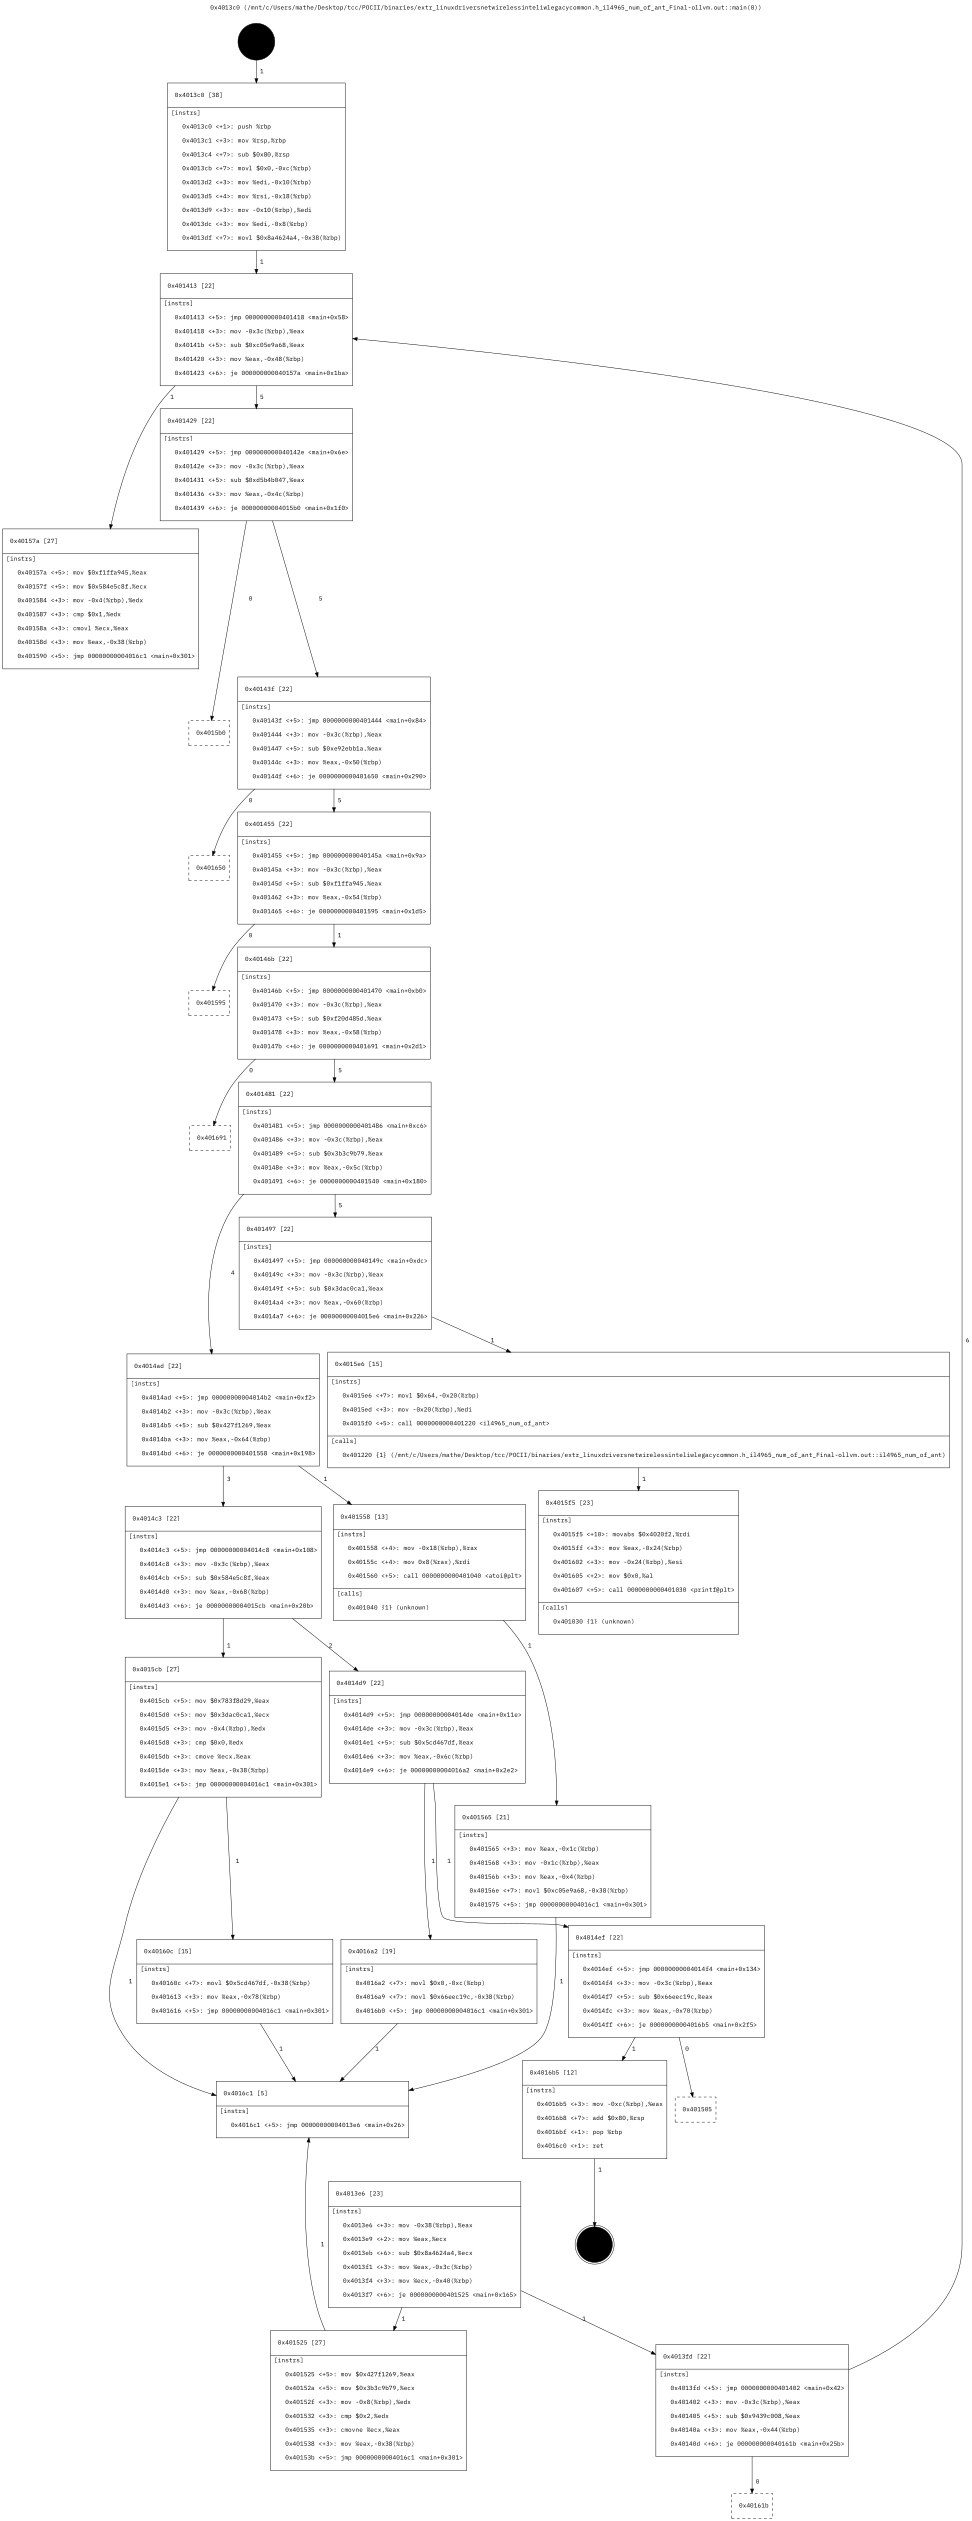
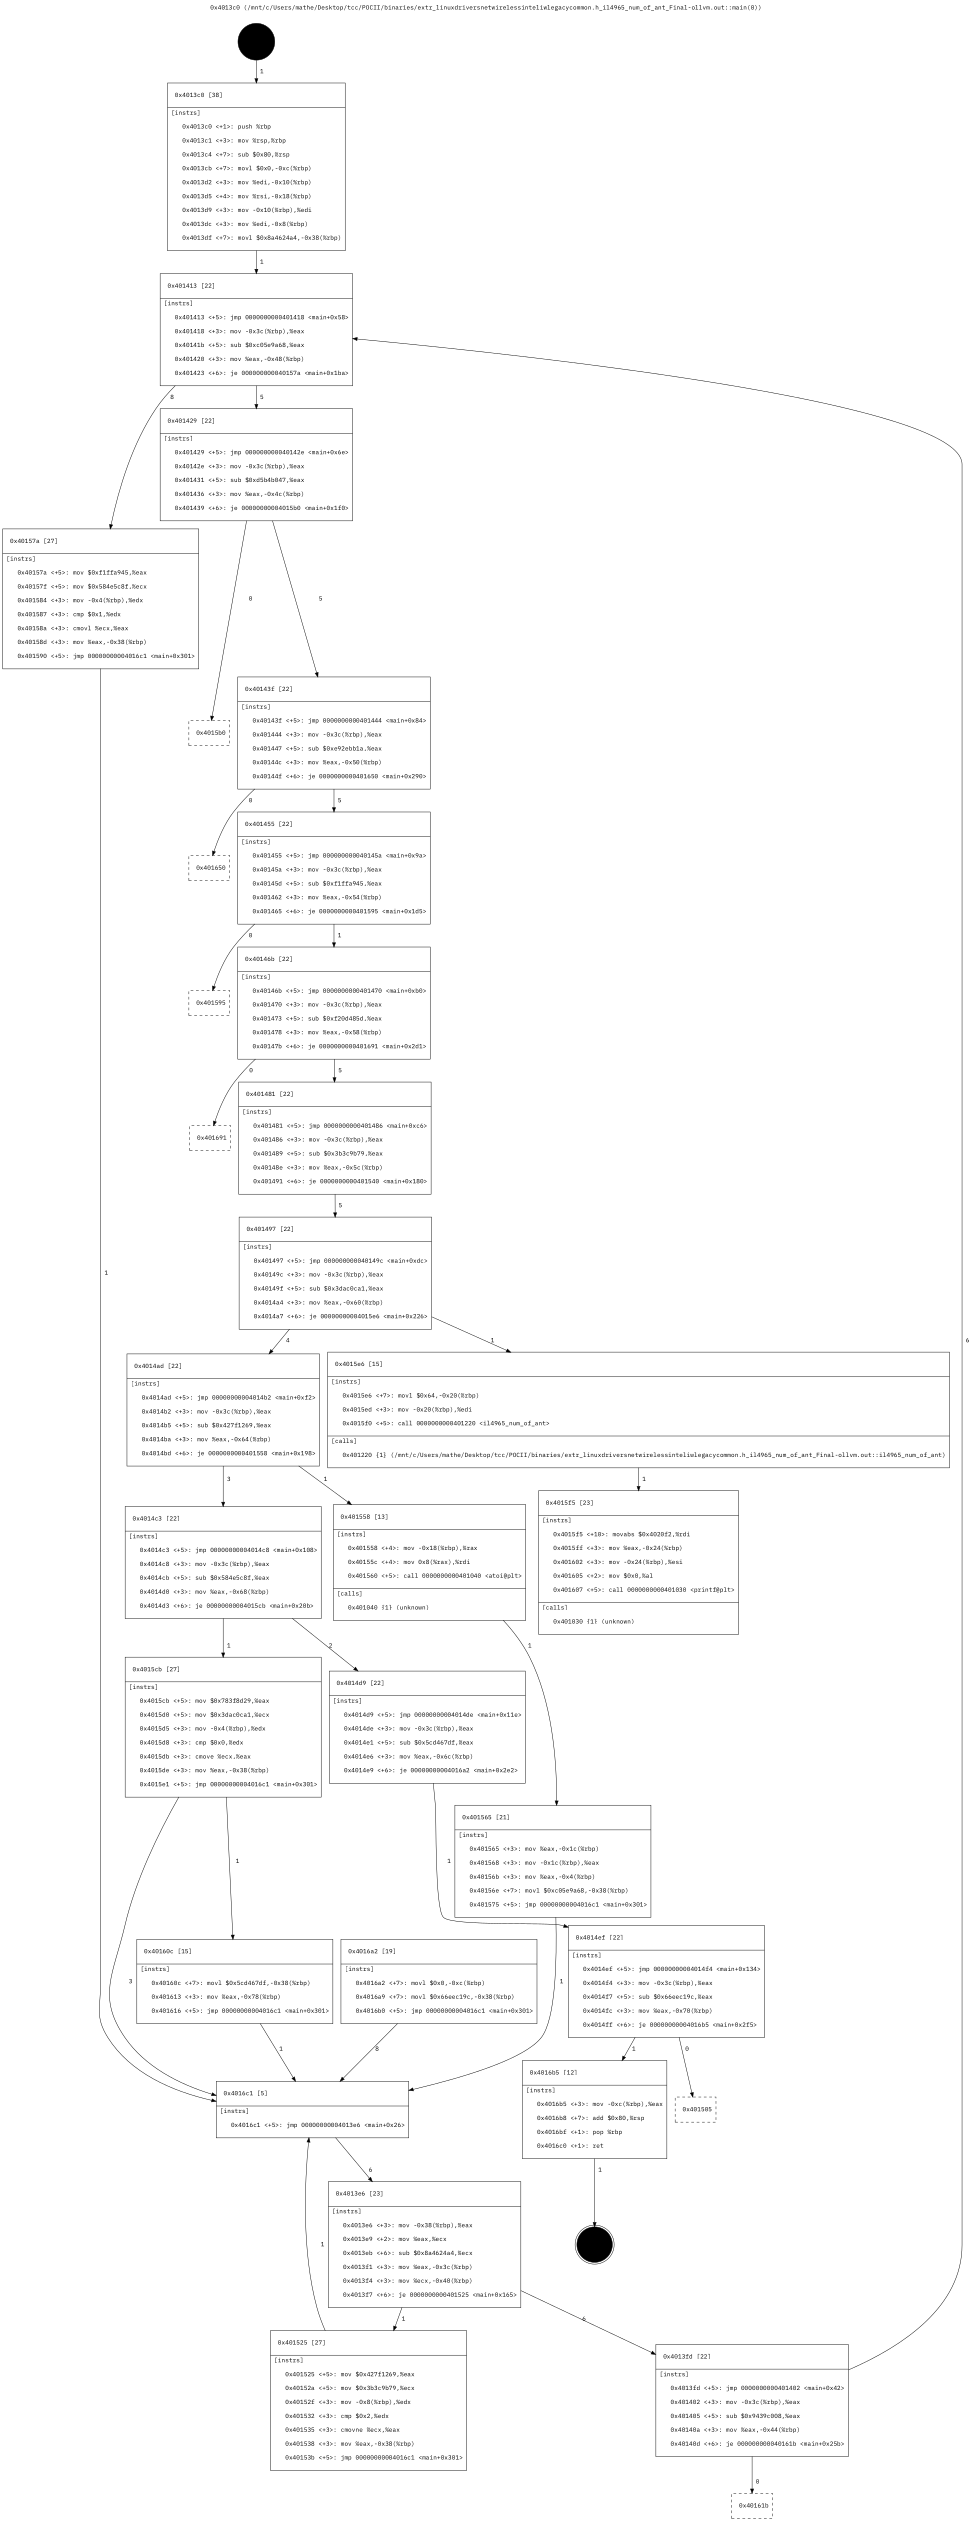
edge "0x401413 [22]" -> "0x40157a [27]": label " 1" -> " 8"
edge "0x401481 [22]" -> "0x4014ad [22]": now "0x401497 [22]" -> "0x4014ad [22]"
edge "0x40157a [27]" -> "0x4016c1 [5]": added, label "1"
edge "0x4014d9 [22]" -> "0x4016a2 [19]": removed, label "1"
edge "0x4015cb [27]" -> "0x4016c1 [5]": label " 1" -> " 3"
edge "0x4016a2 [19]" -> "0x4016c1 [5]": label " 1" -> " 8"
edge "0x4016c1 [5]" -> "0x4013e6 [23]": added, label "6"
edge "0x4013e6 [23]" -> "0x4013fd [22]": label " 1" -> " 6"
